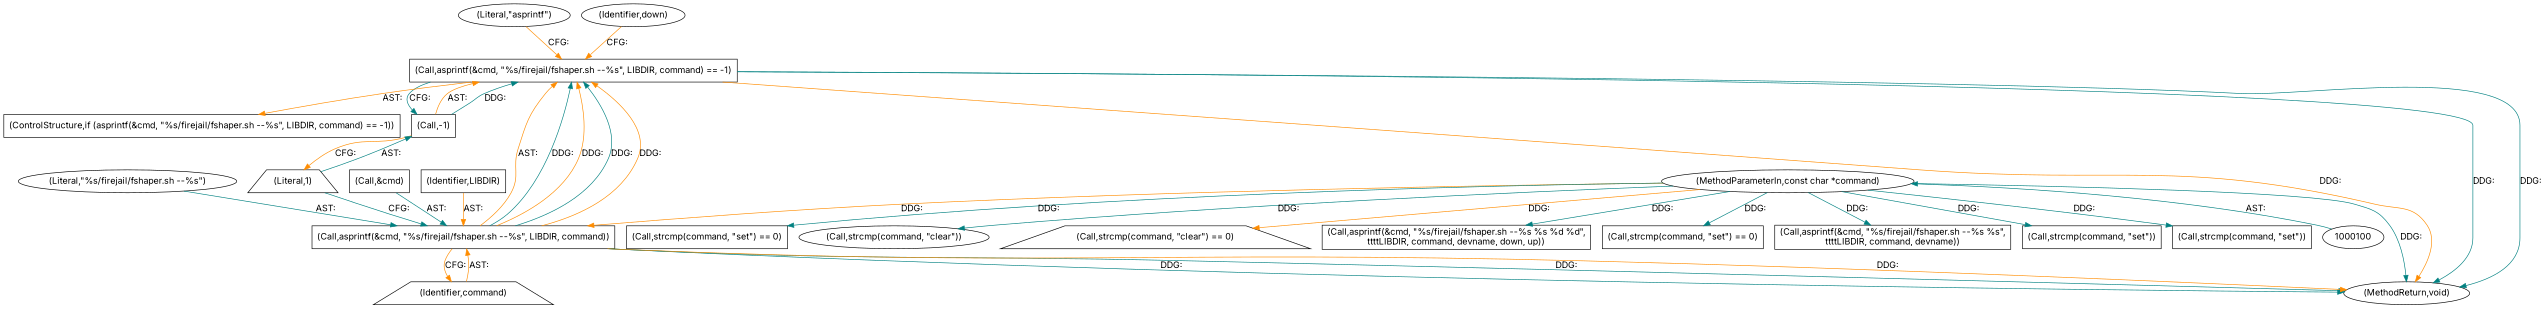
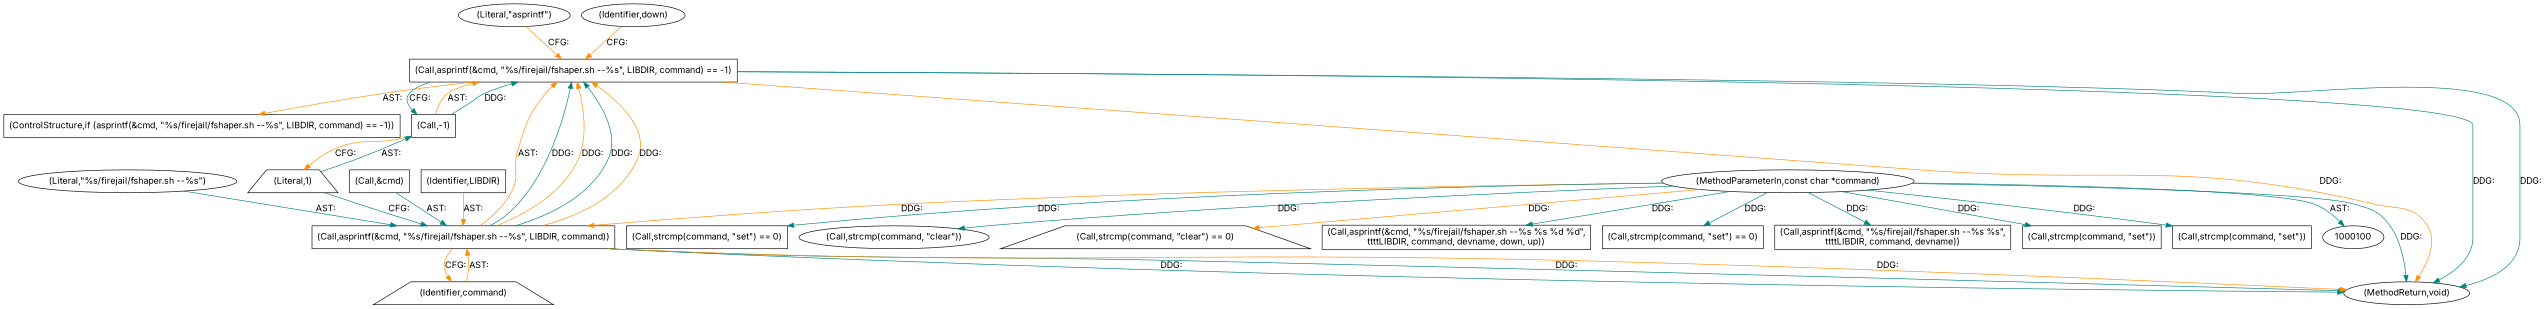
edge "1000100" -> "(MethodParameterIn,const char *command)": reversed
